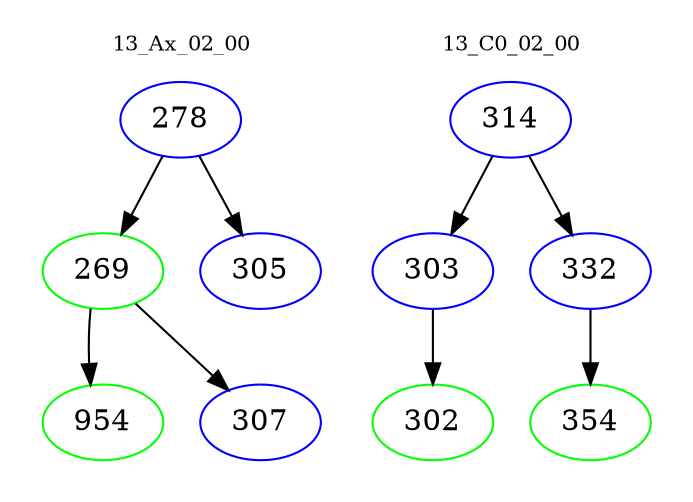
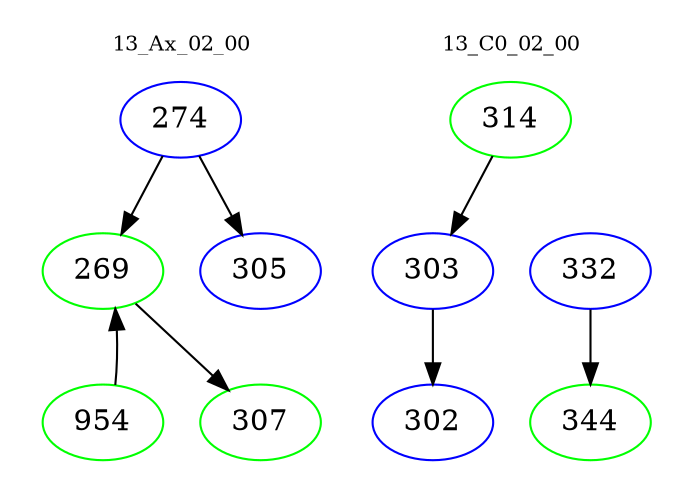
node "278": label "278" -> "274"
node "314": color blue -> green
edge "314" -> "332": removed
edge "269" -> "954": reversed
node "307": color blue -> green
node "302": color green -> blue
node "354": label "354" -> "344"
